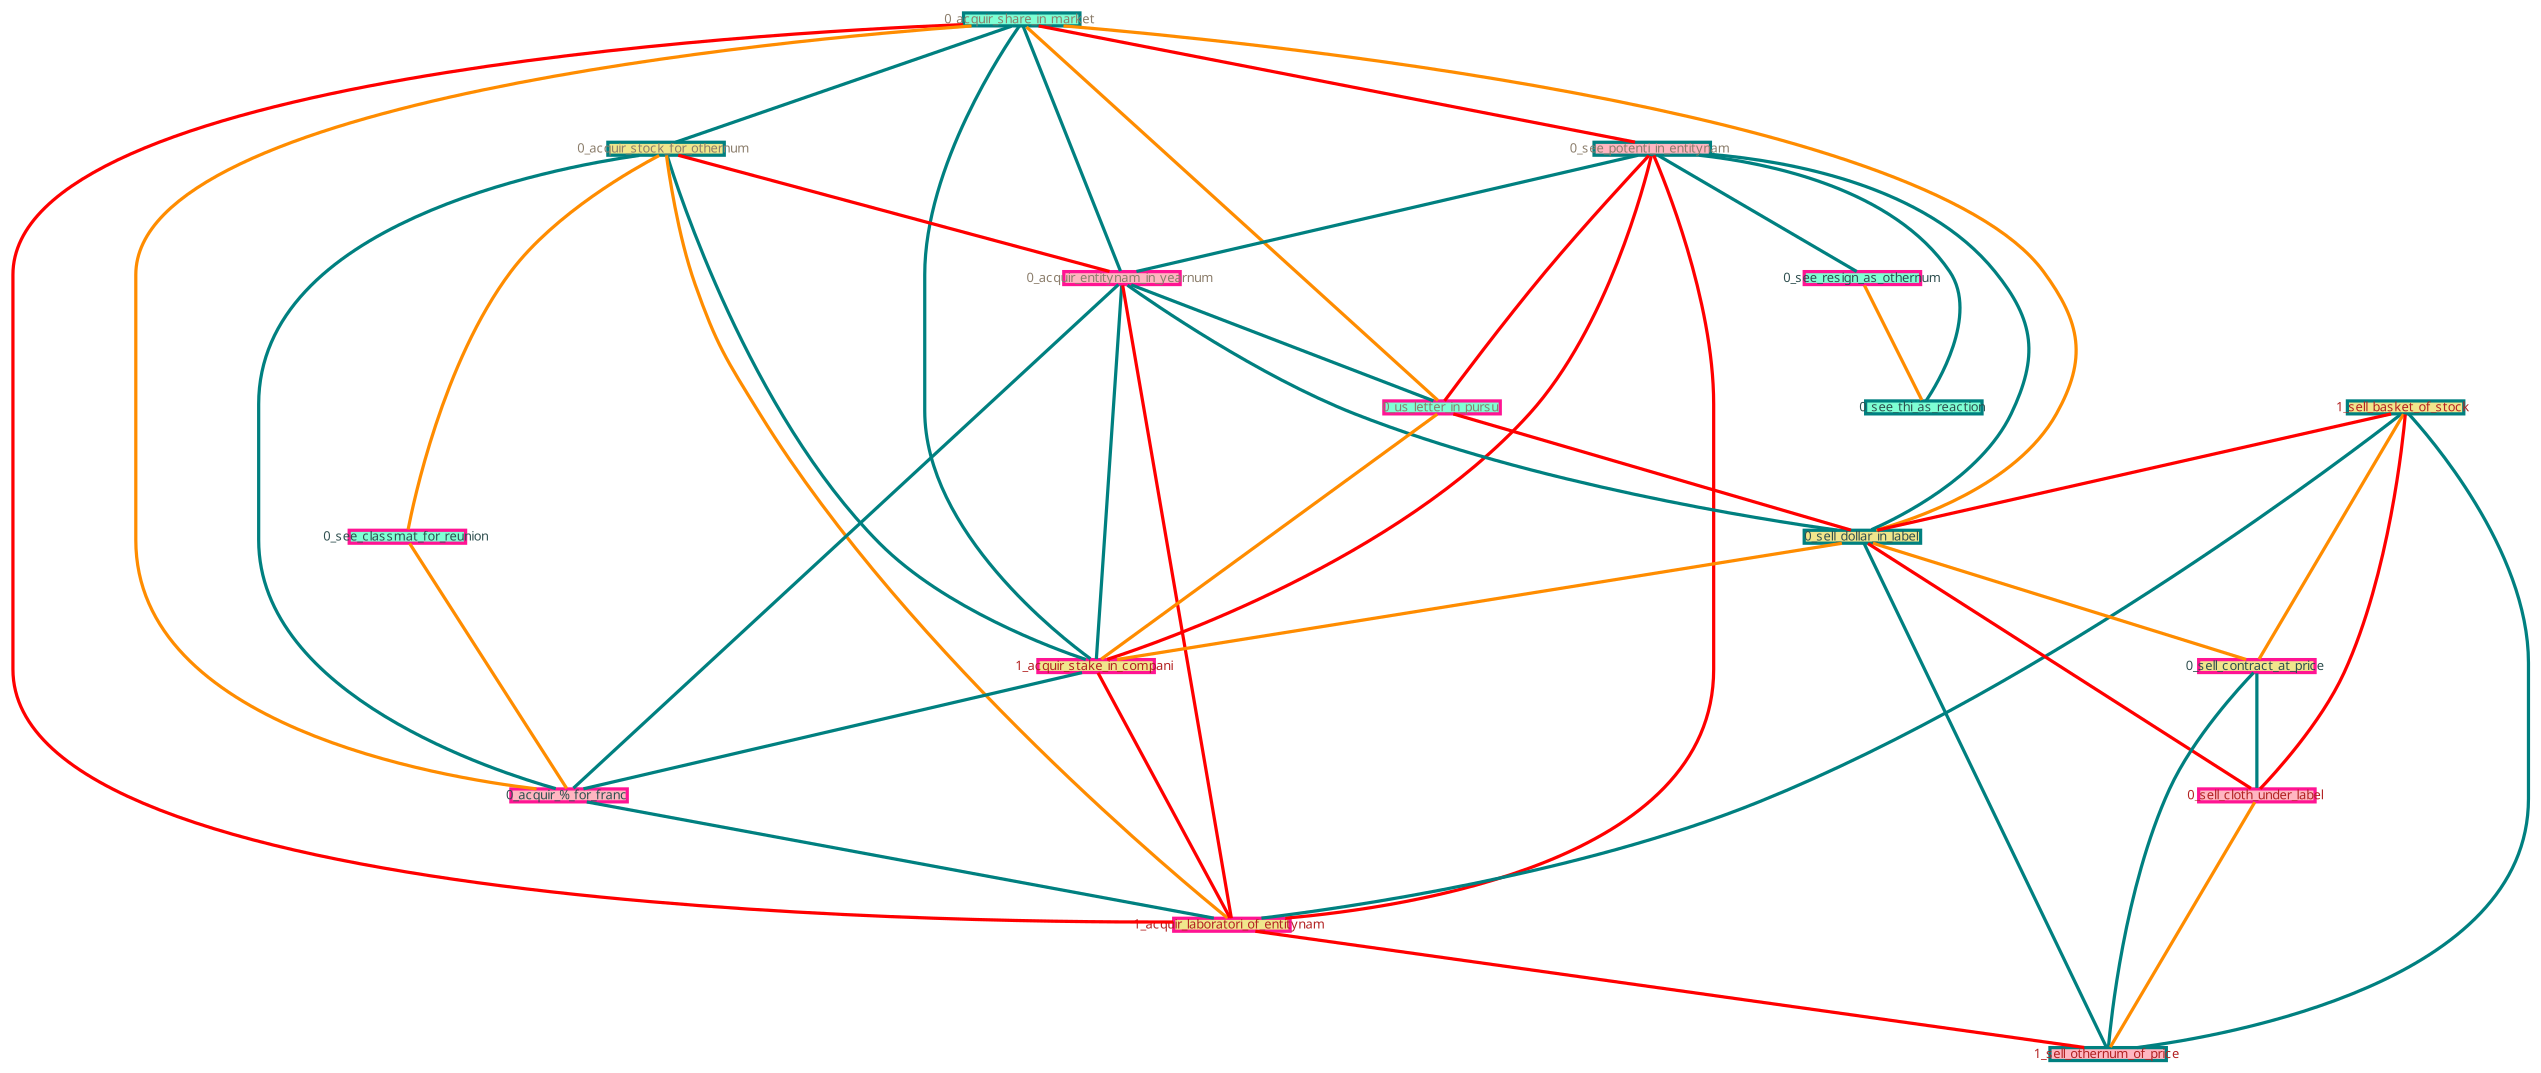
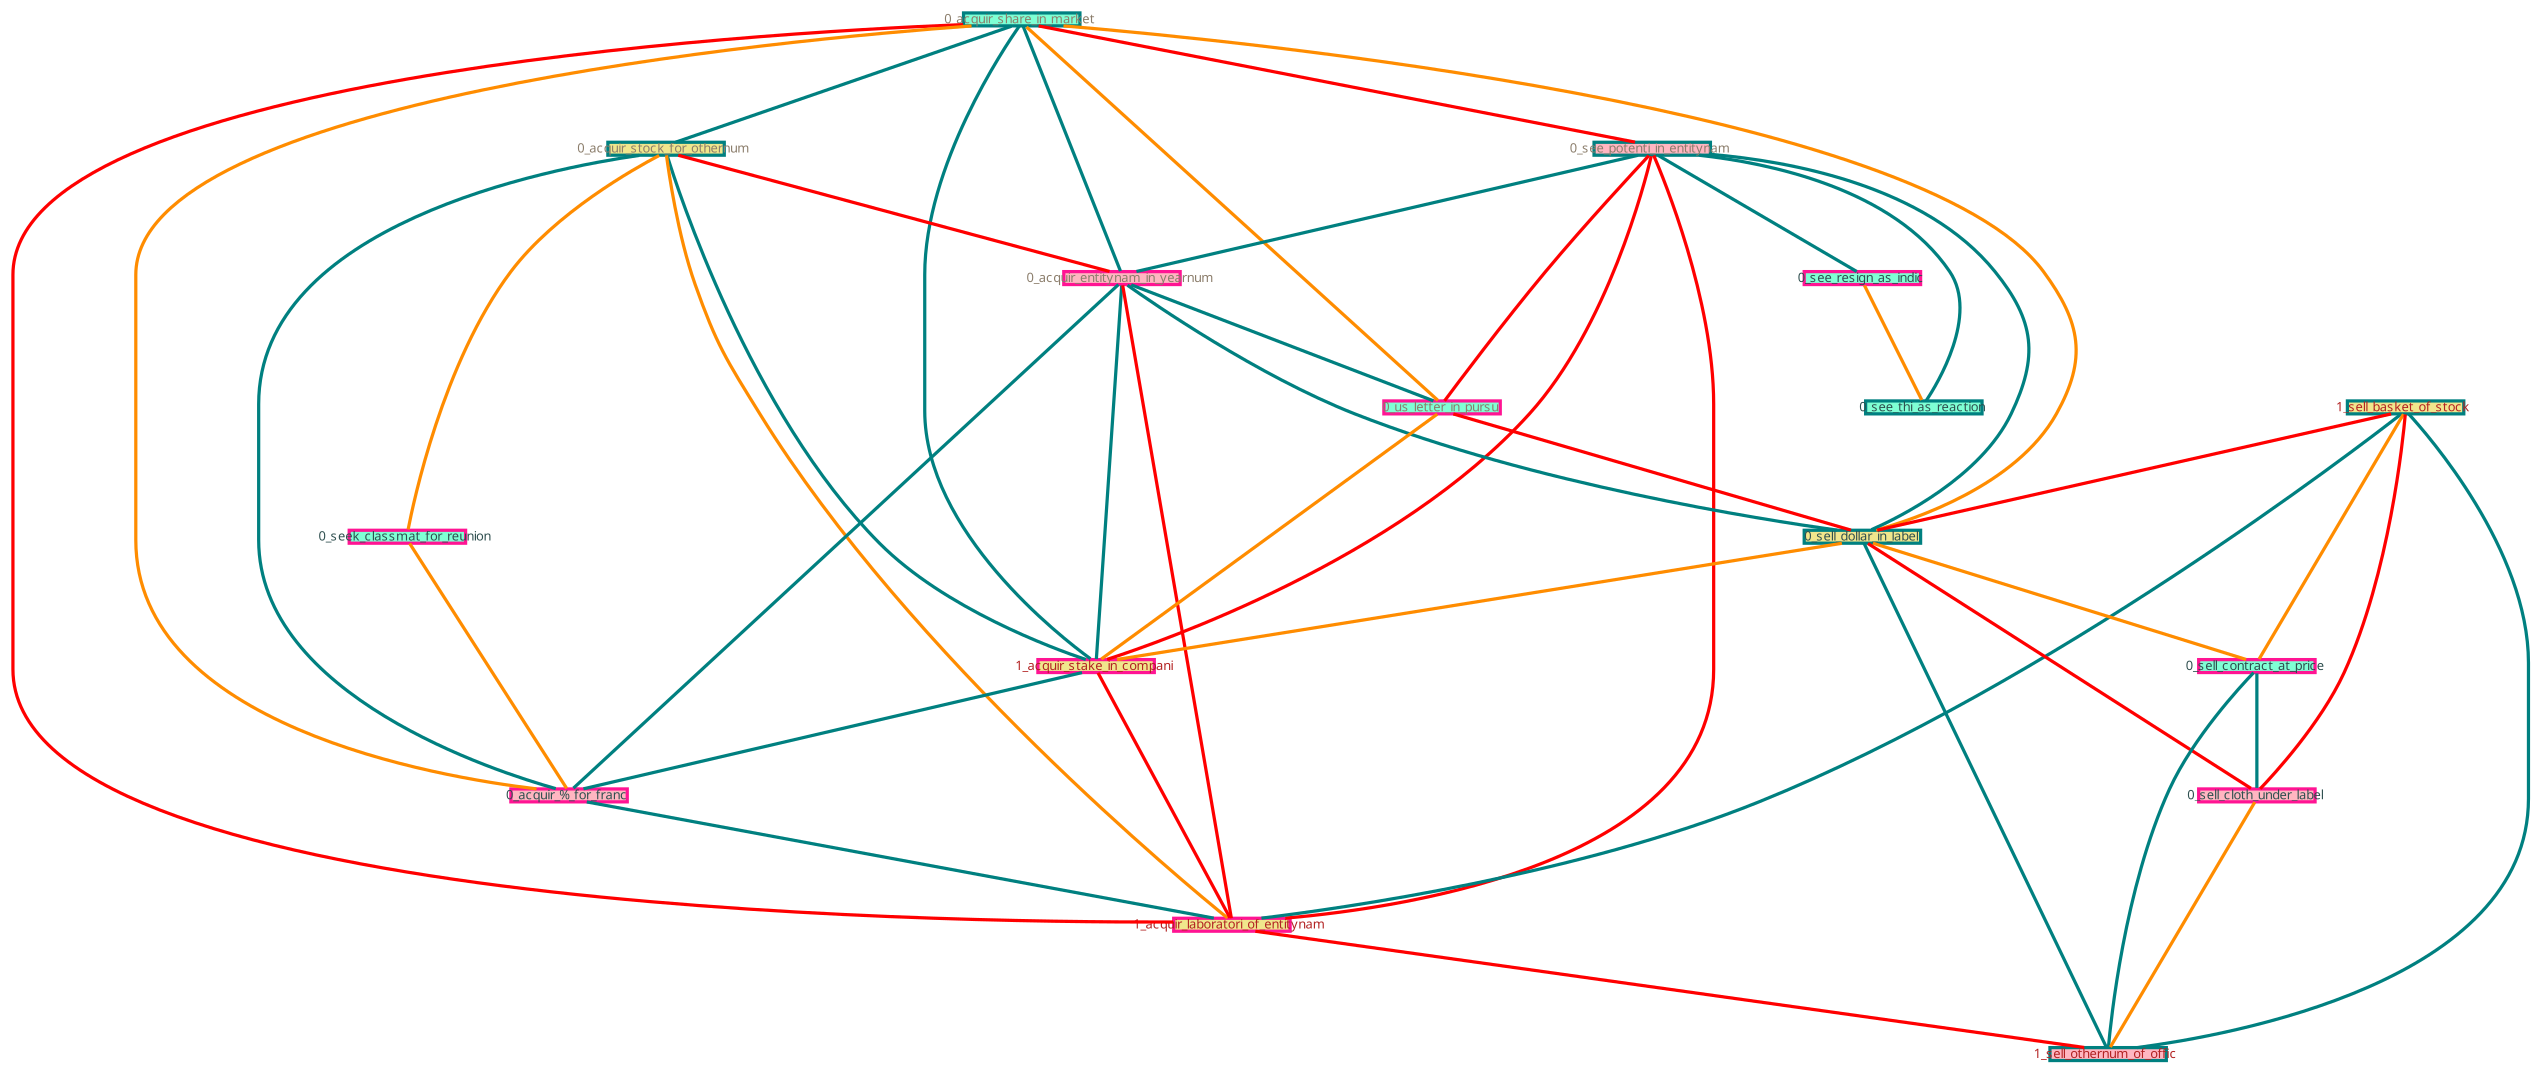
node "0_see_resign_as_othernum": label "0_see_resign_as_othernum" -> "0_see_resign_as_indic"
node "0_see_classmat_for_reunion": label "0_see_classmat_for_reunion" -> "0_seek_classmat_for_reunion"
node "0_sell_contract_at_price": fillcolor khaki -> aquamarine
node "0_sell_cloth_under_label": fontcolor #b22222 -> #2f4f4f
node "1_sell_othernum_of_price": label "1_sell_othernum_of_price" -> "1_sell_othernum_of_offic"
